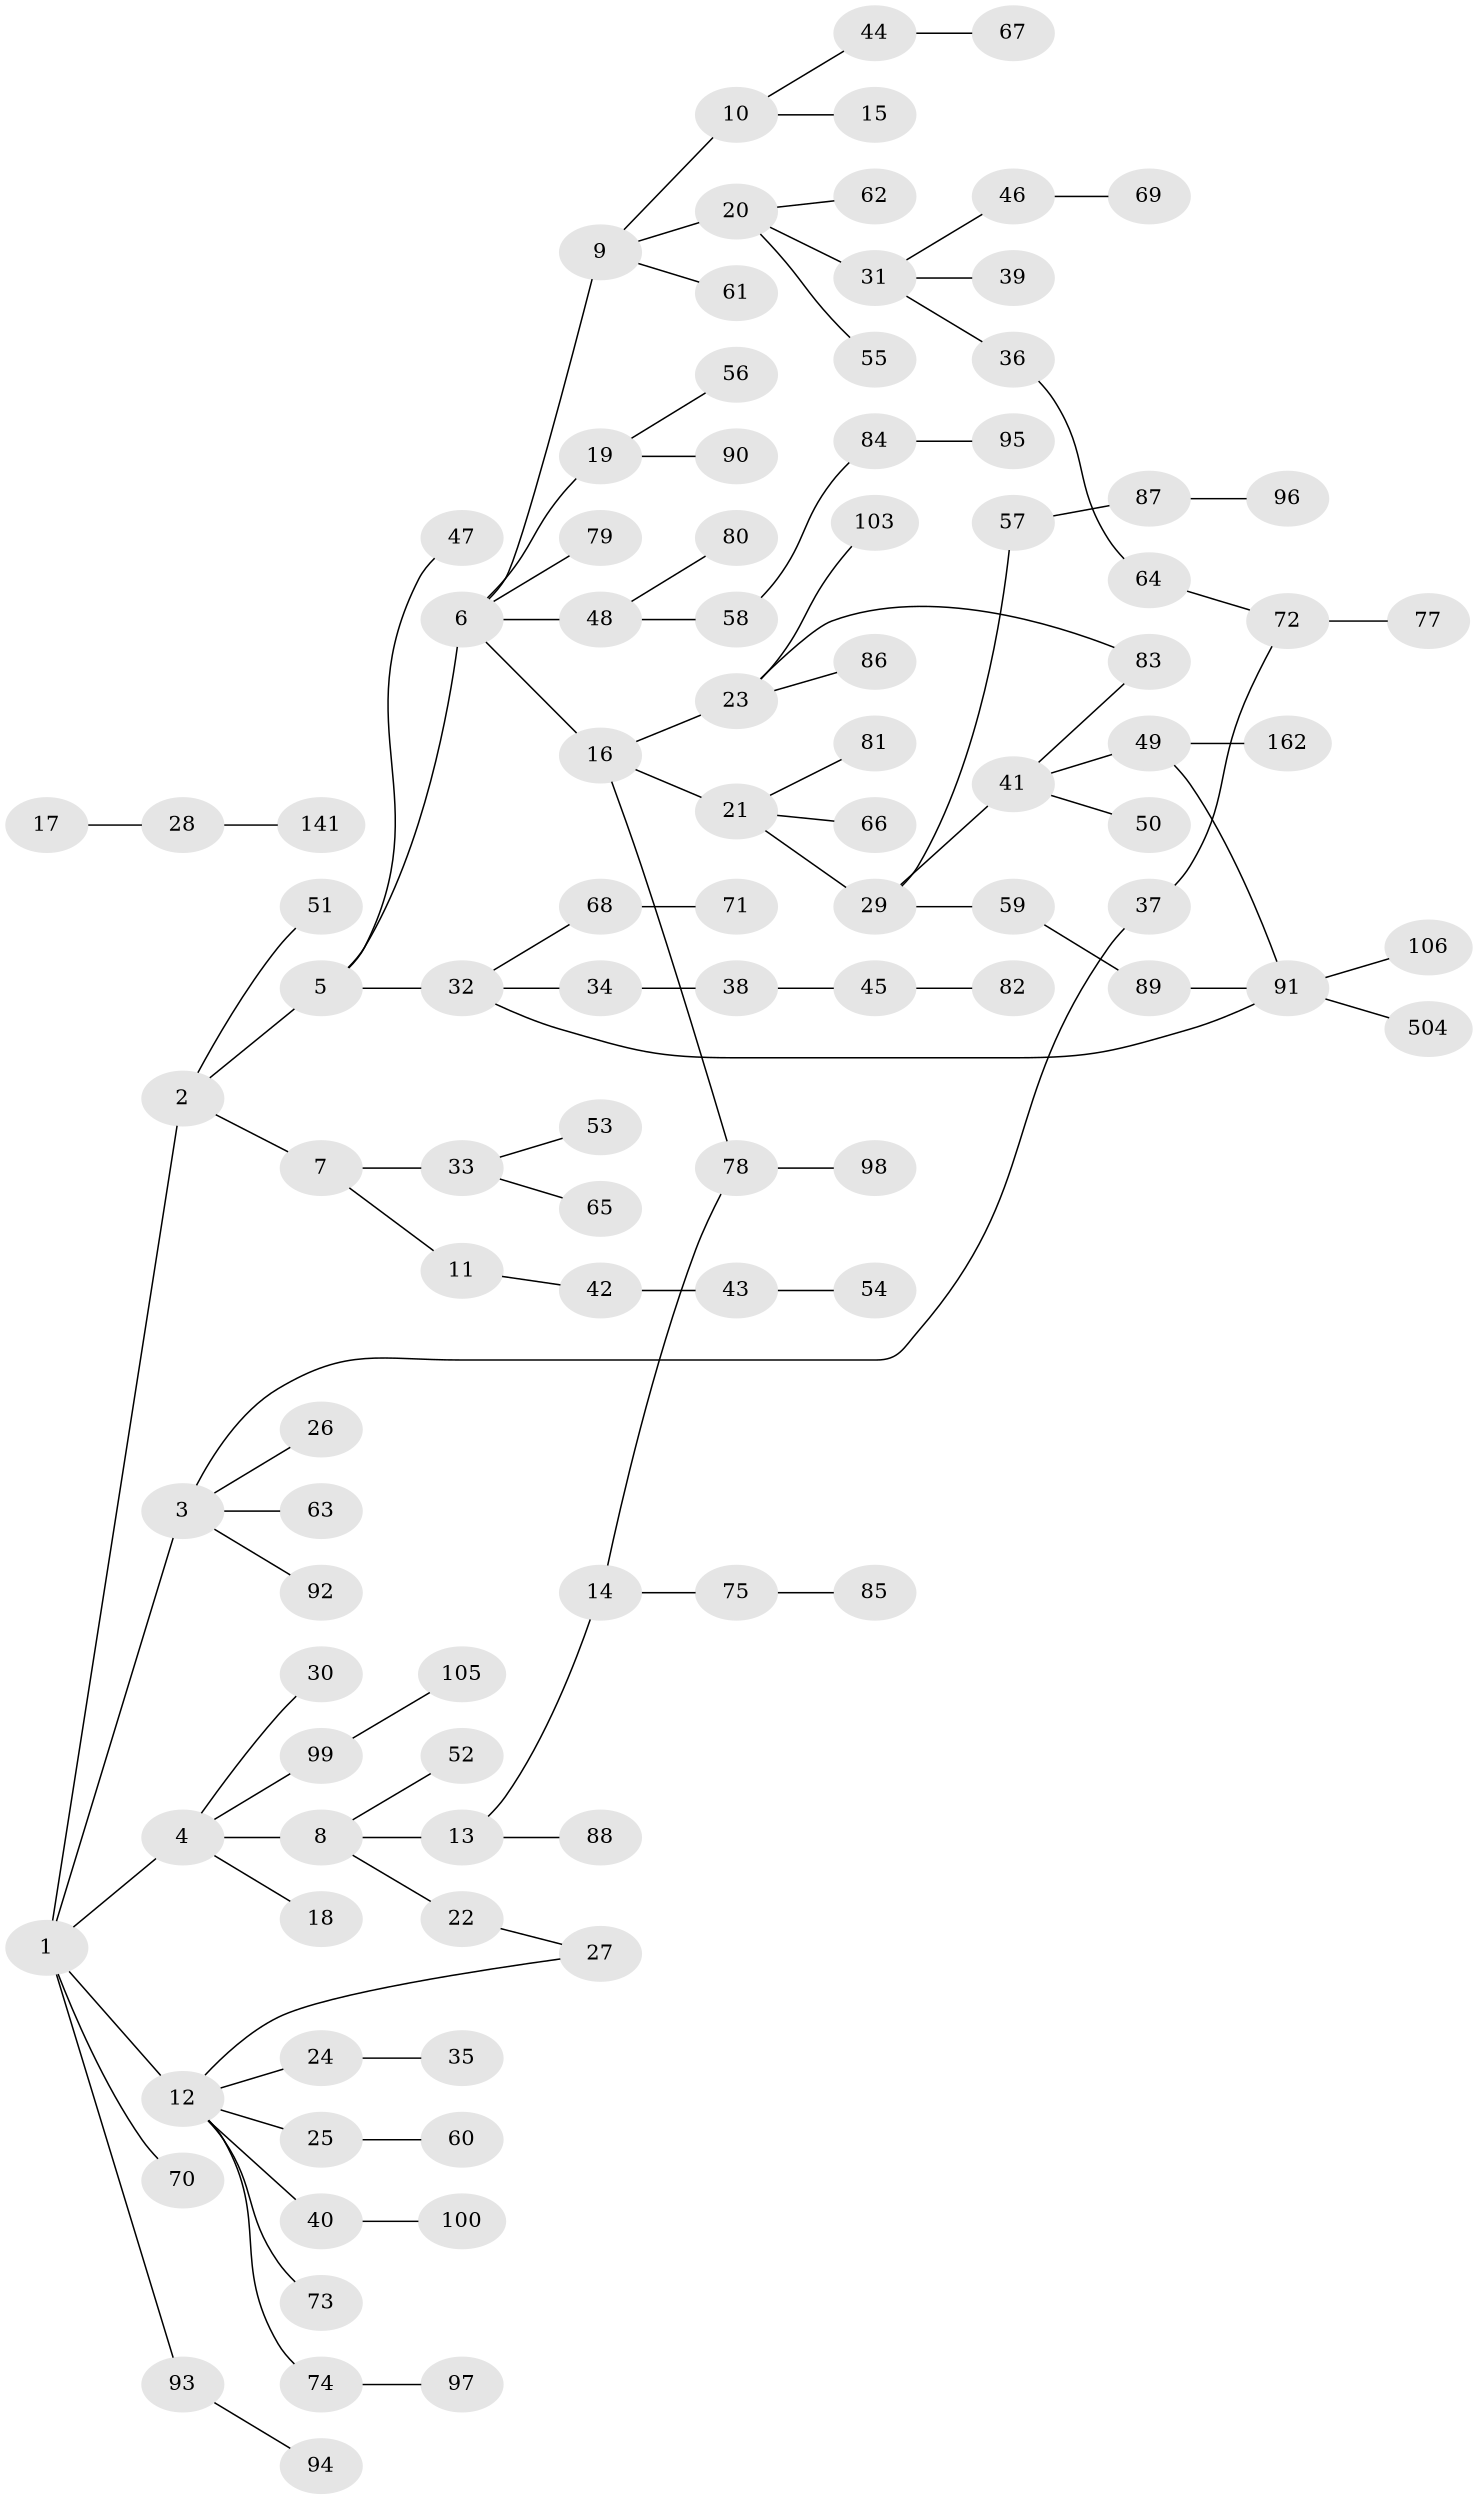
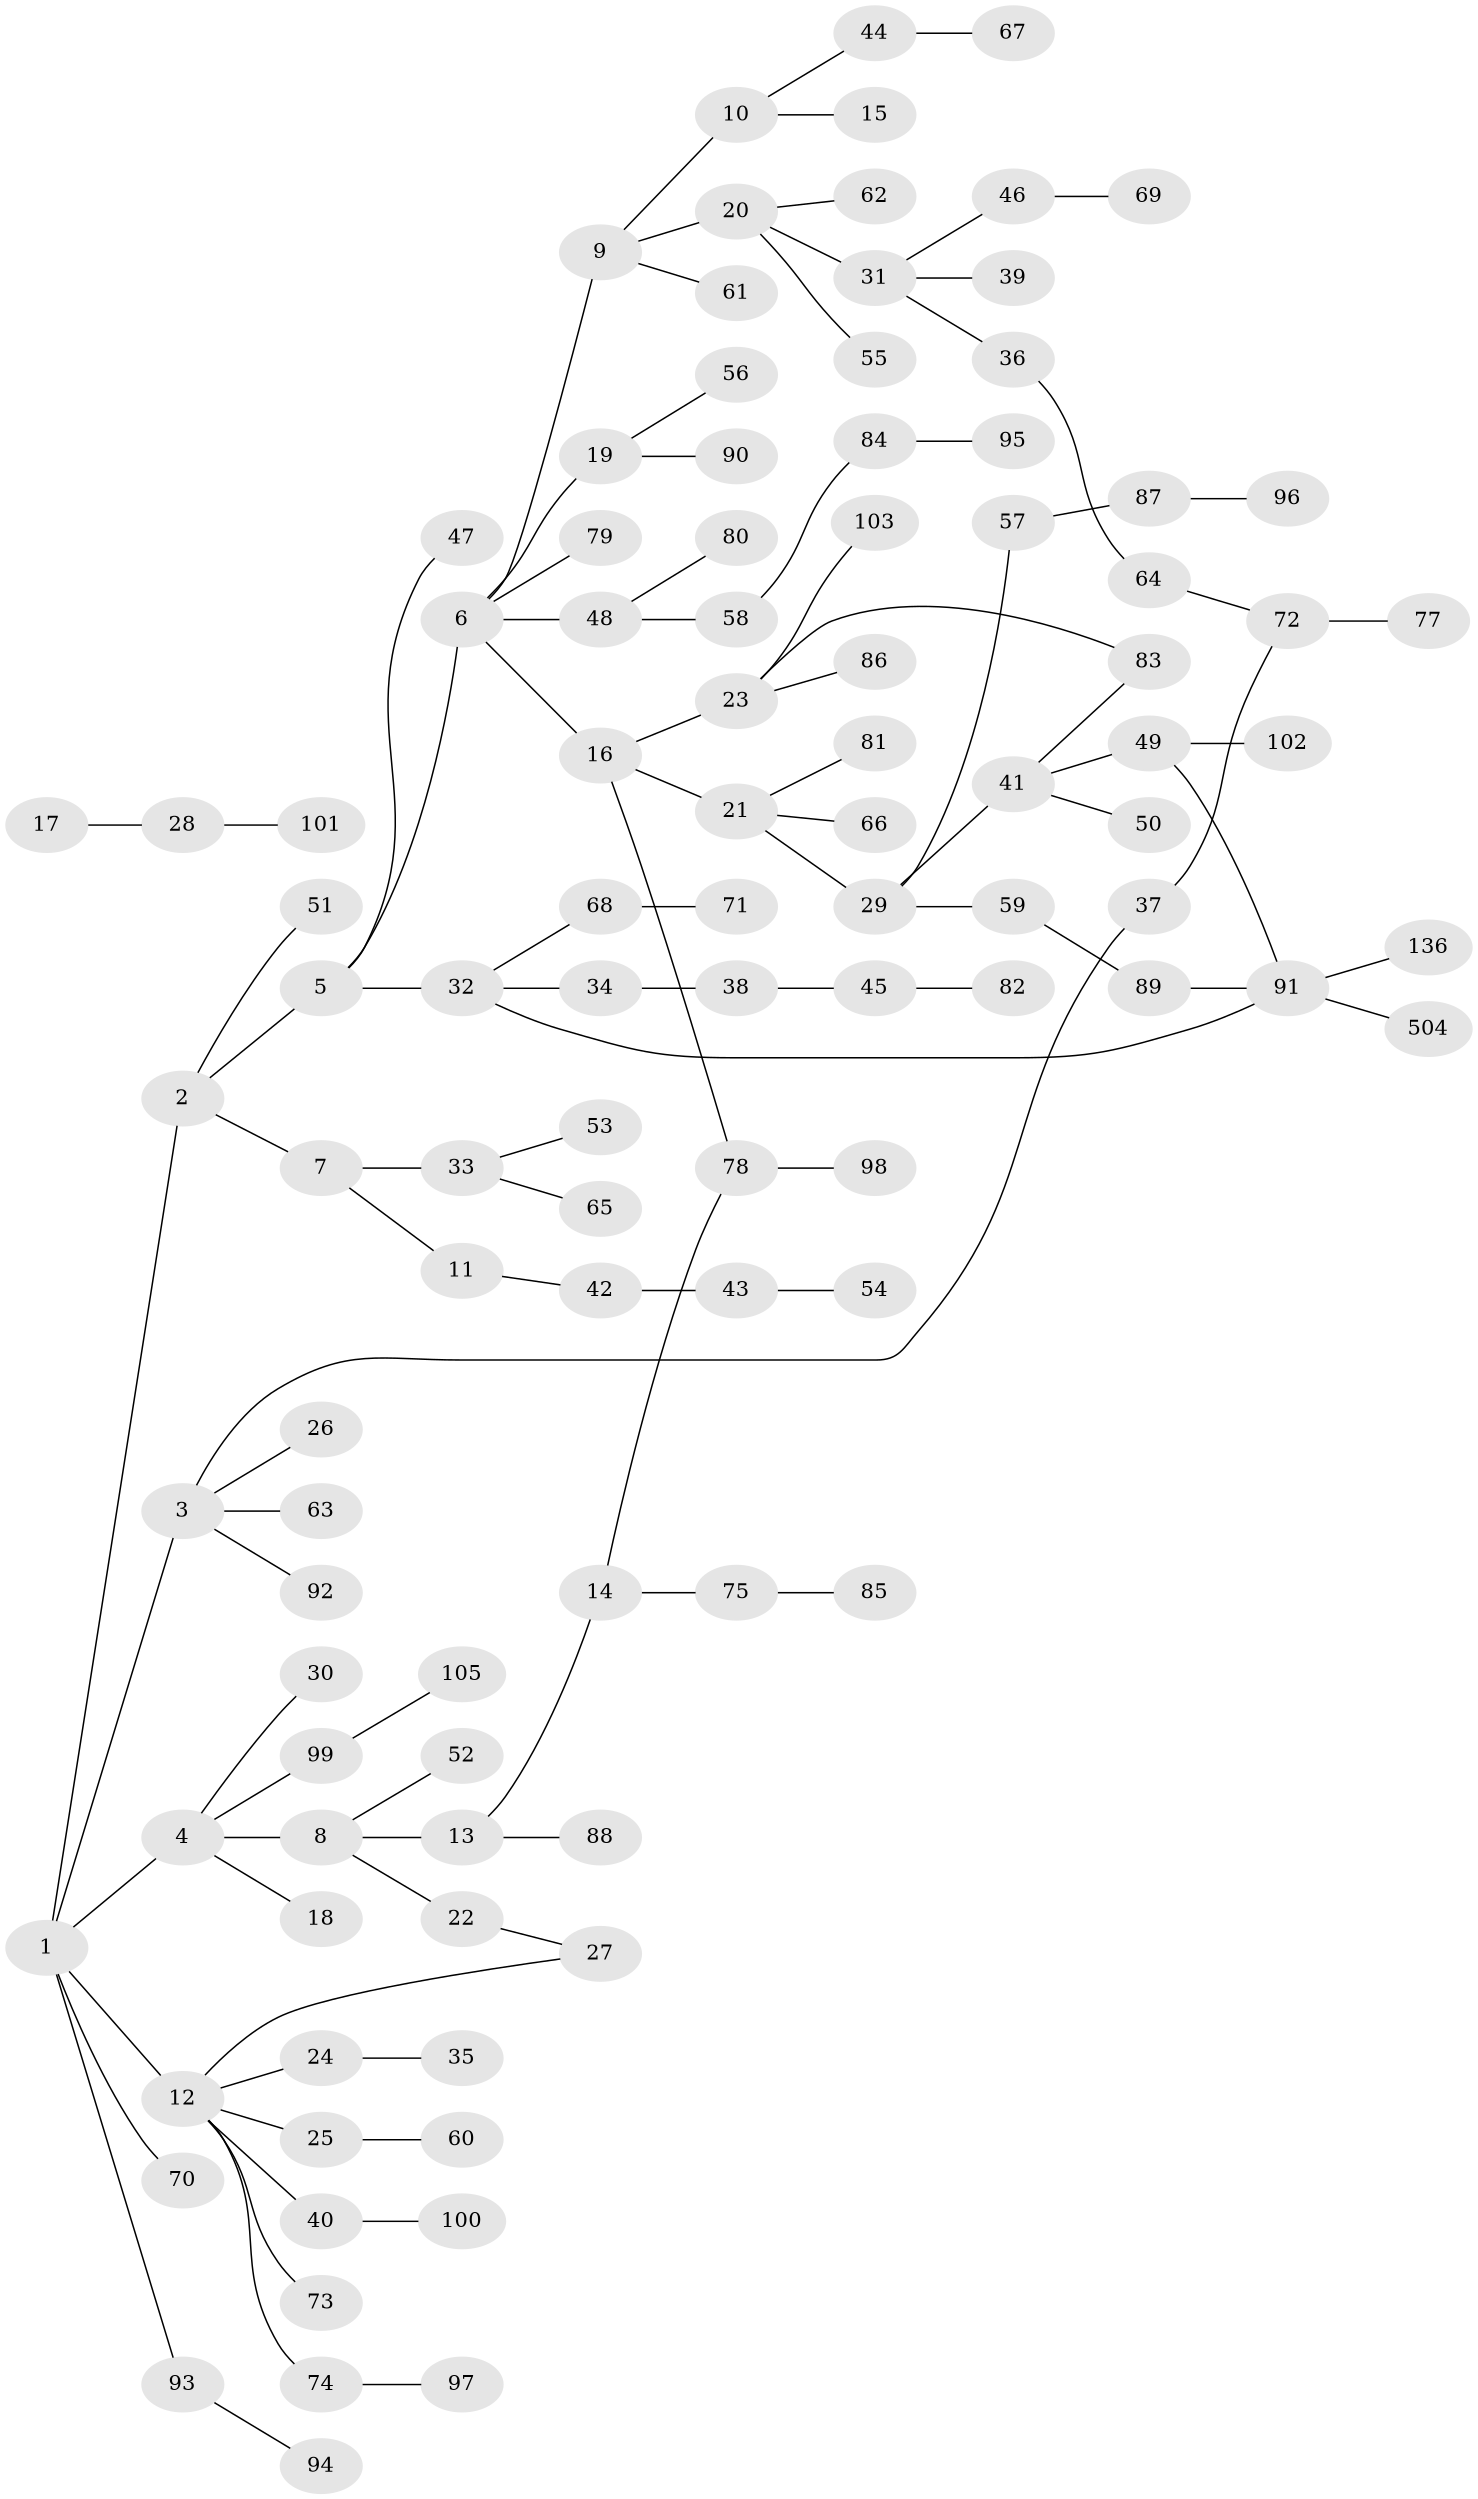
node "162": label "162" -> "102"
node "141": label "141" -> "101"
node "106": label "106" -> "136"
